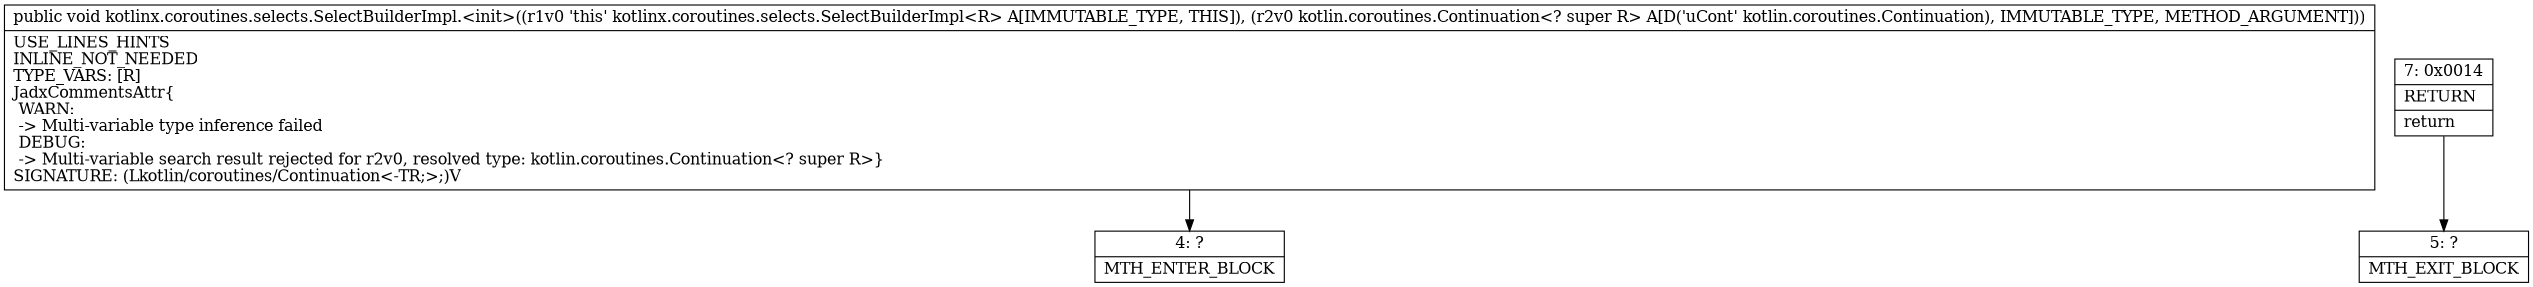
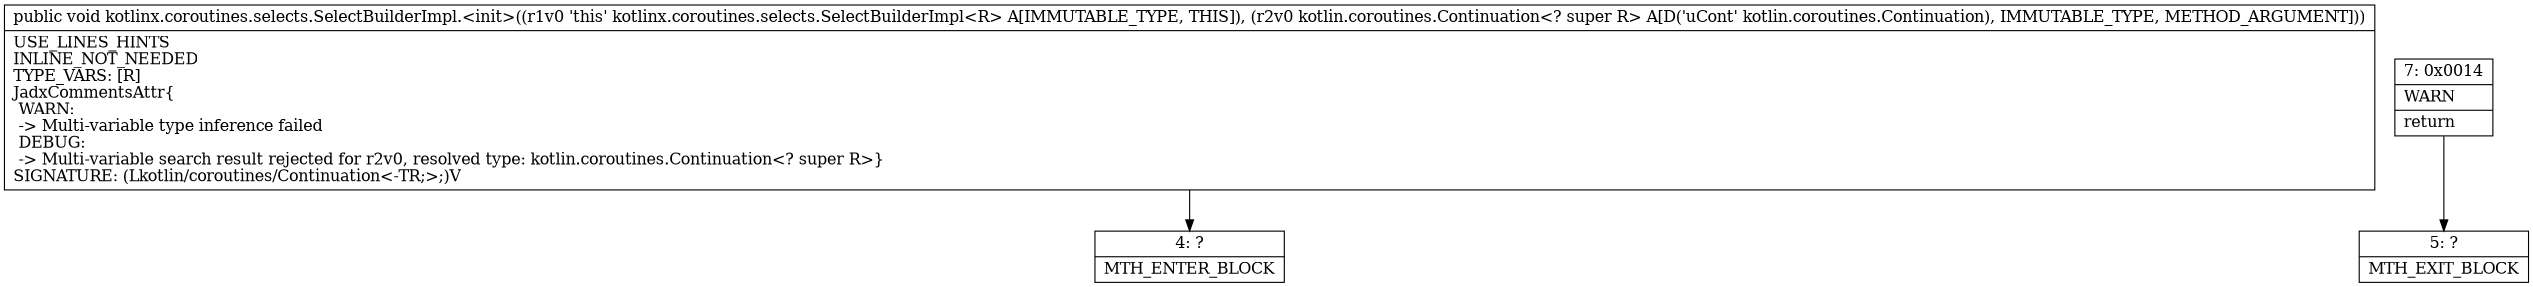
node "7: 0x0014": text "RETURN" -> "WARN"
